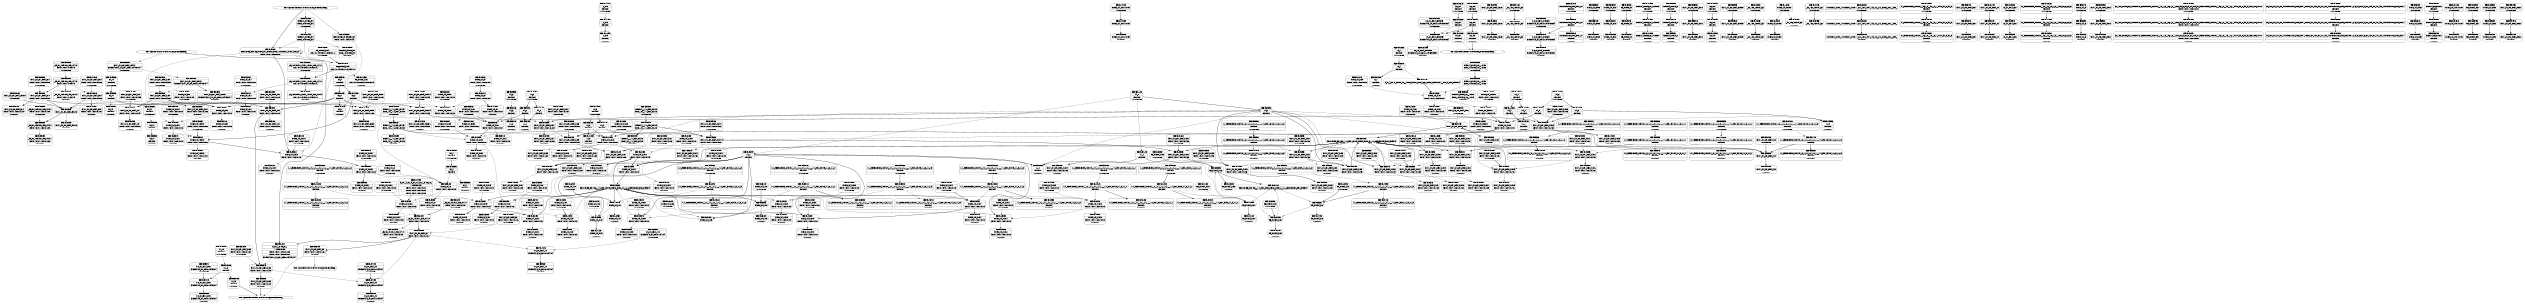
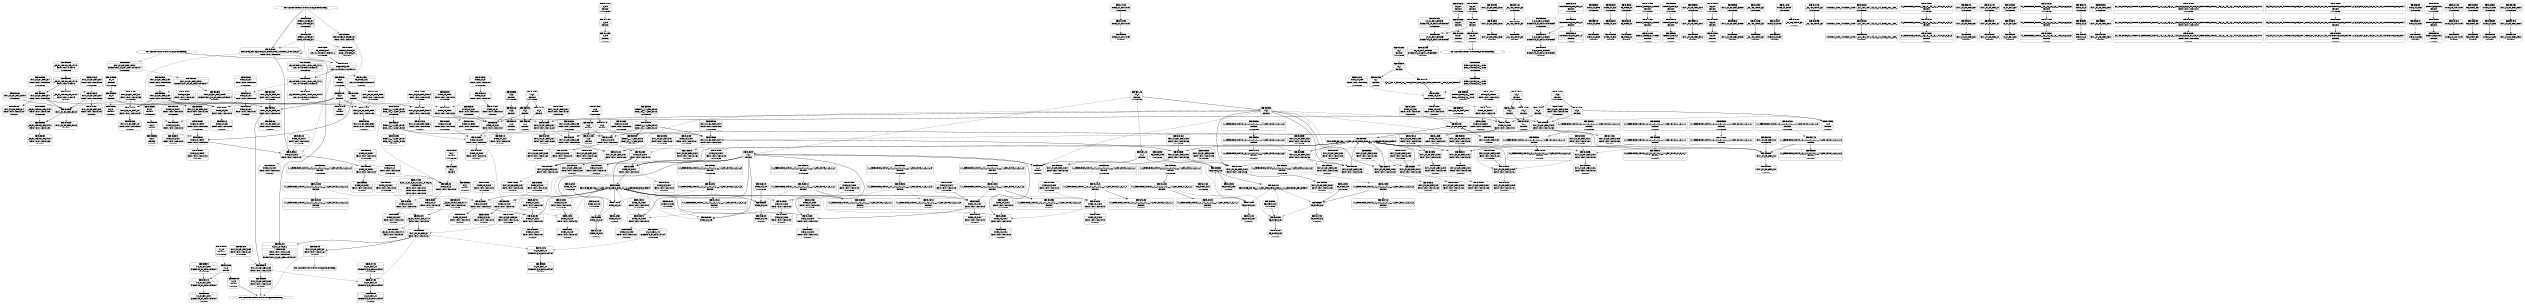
node "CE0x540f7e0": text "*SummSink*" -> "*SummSource*"
node "CE0x53febd0": removed
